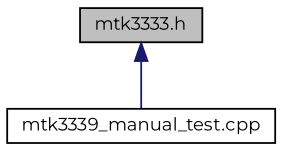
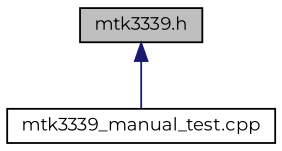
node "mtk3333.h": label "mtk3333.h" -> "mtk3339.h"
